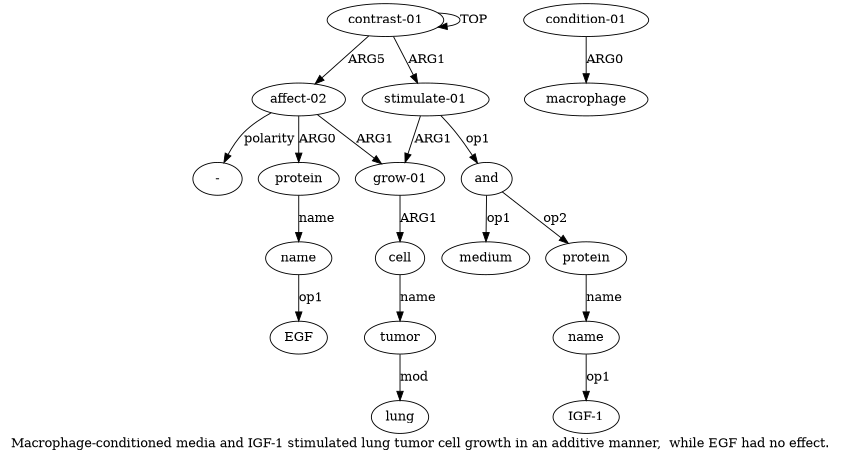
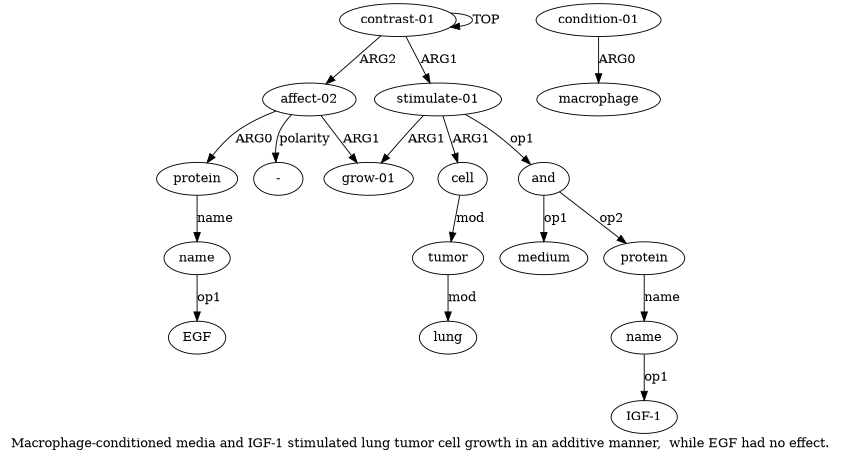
edge "contrast-01" -> "affect-02": label "ARG5" -> "ARG2"
edge "grow-01" -> "cell": now "stimulate-01" -> "cell"
edge "cell" -> "tumor": label "name" -> "mod"
